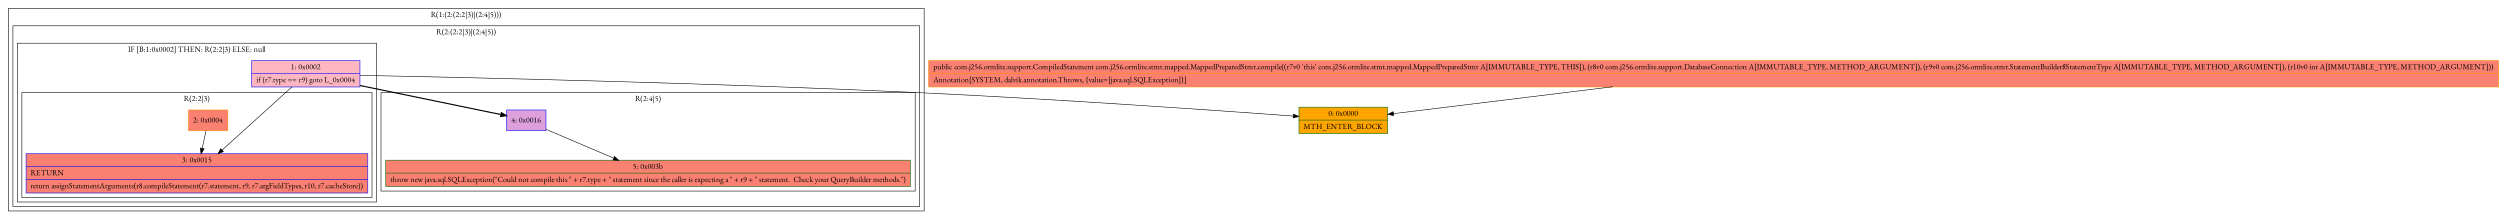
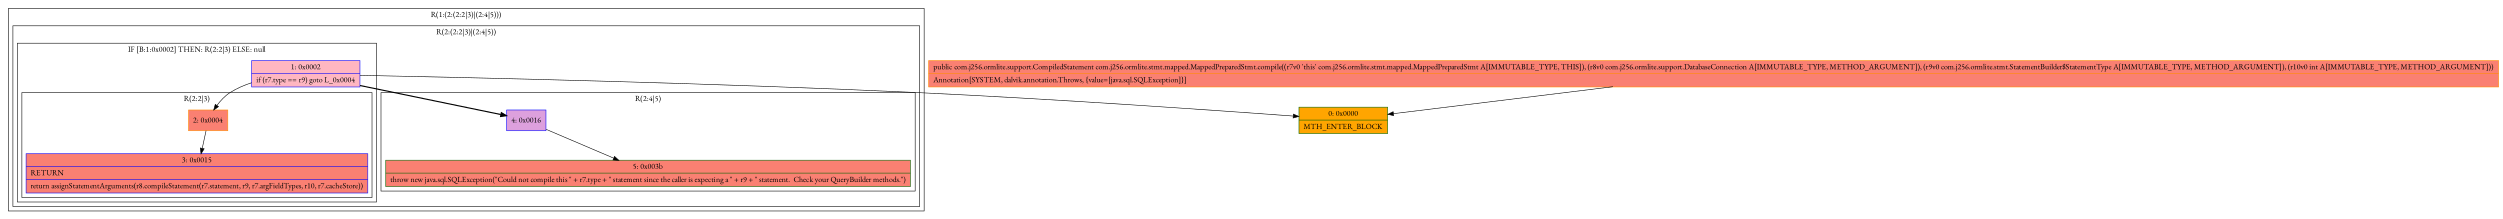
edge "1: 0x0002" -> "3: 0x0015": now "1: 0x0002" -> "2: 0x0004"
